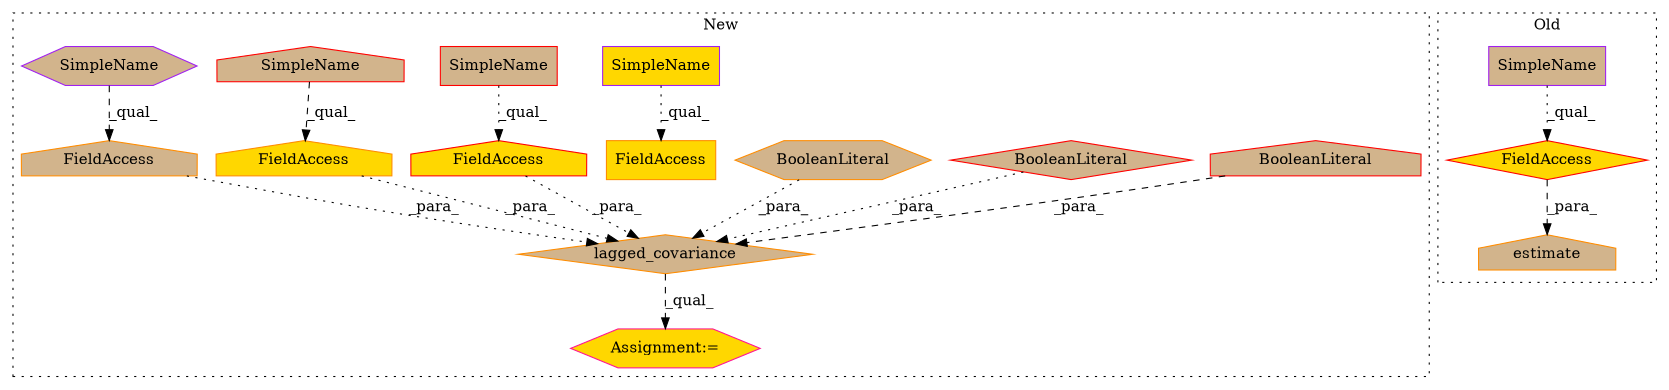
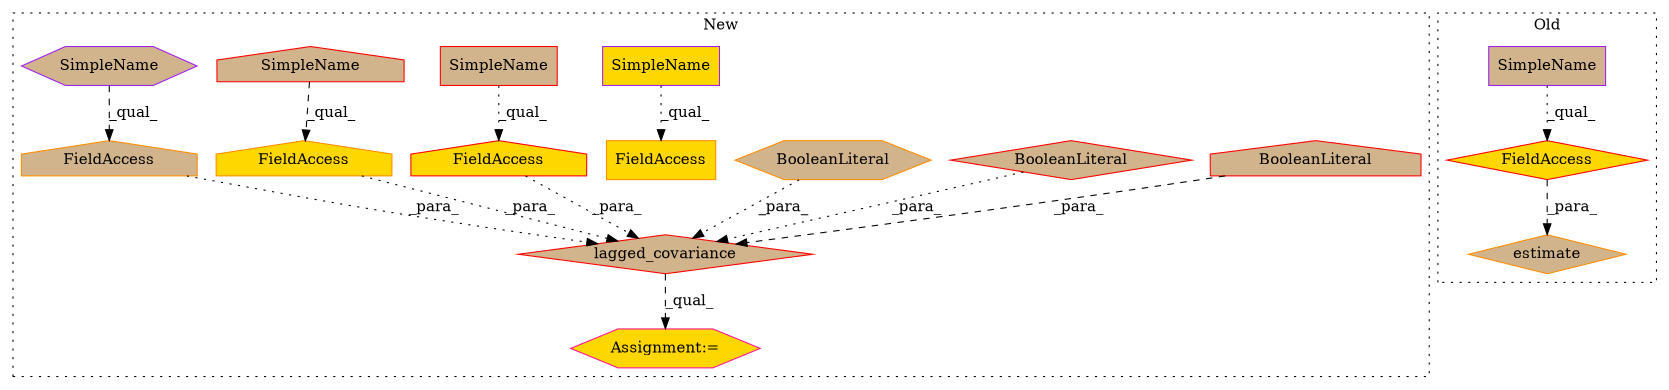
node "lagged_covariance": color darkorange -> red
node "estimate": shape house -> diamond
